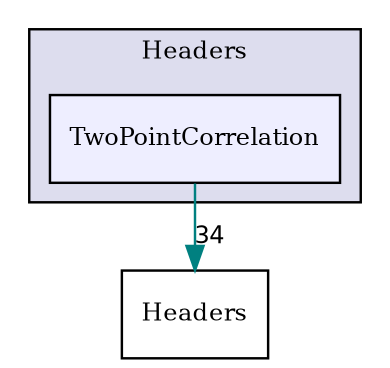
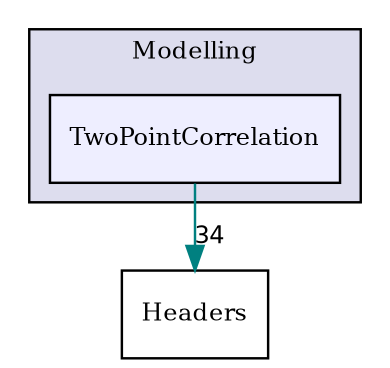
cluster "Headers": label "Headers" -> "Modelling"
